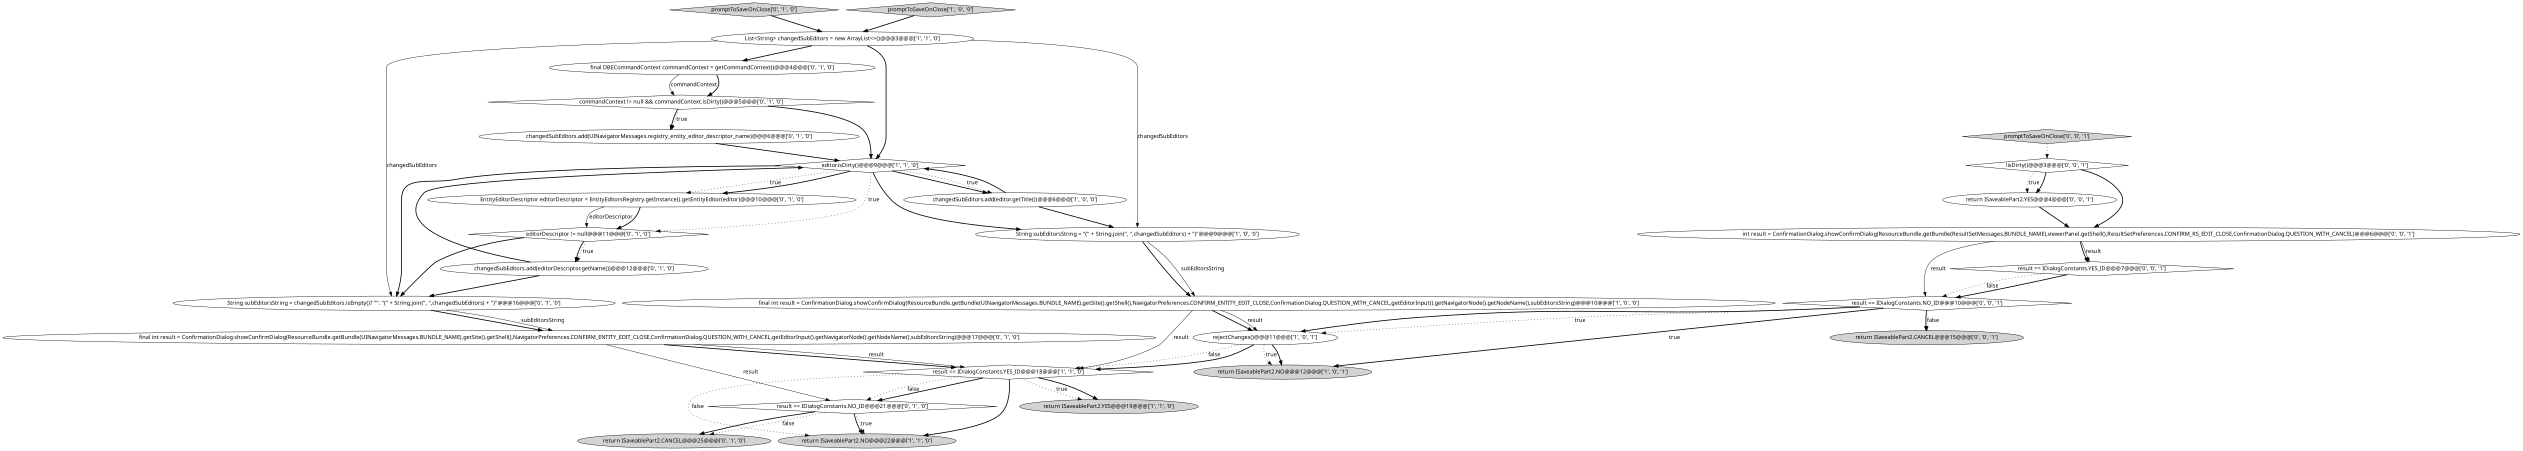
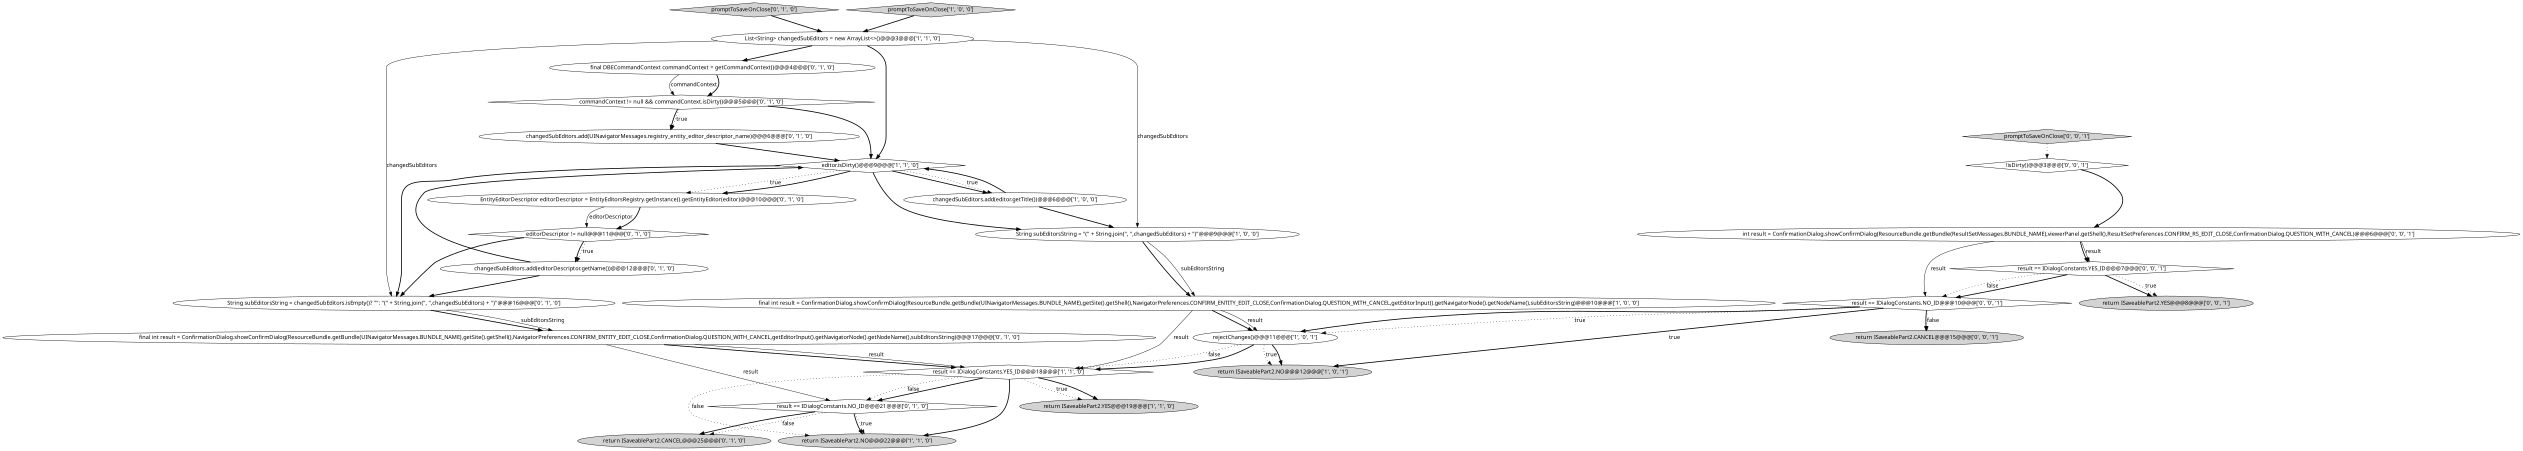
node "return ISaveablePart2.YES@@@4@@@['0', '0', '1']": removed
edge "editor.isDirty()@@@9@@@['1', '1', '0']" -> "editorDescriptor != null@@@11@@@['0', '1', '0']": removed, label "true"
node "return ISaveablePart2.YES@@@8@@@['0', '0', '1']": added
